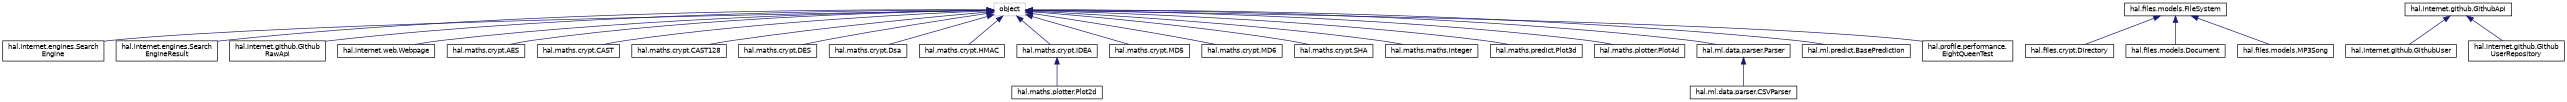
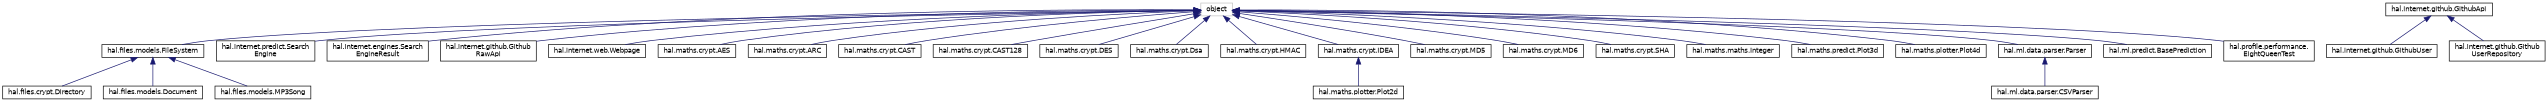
edge "hal.files.models.FileSystem" -> "object": added
node "hal.internet.engines.Search Engine": label "hal.internet.engines.Search Engine" -> "hal.internet.predict.Search Engine"
node "hal.maths.crypt.ARC": added
